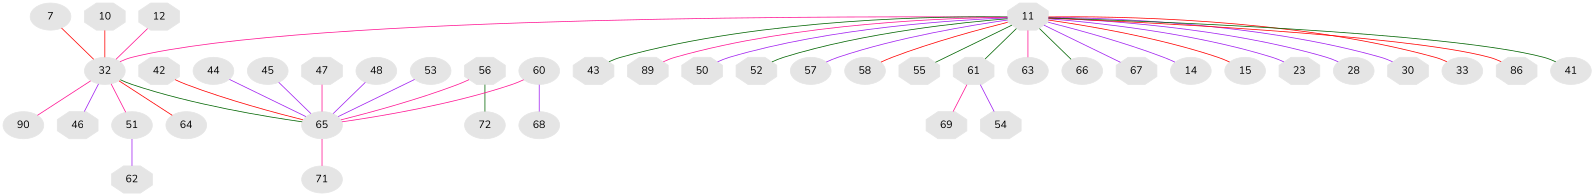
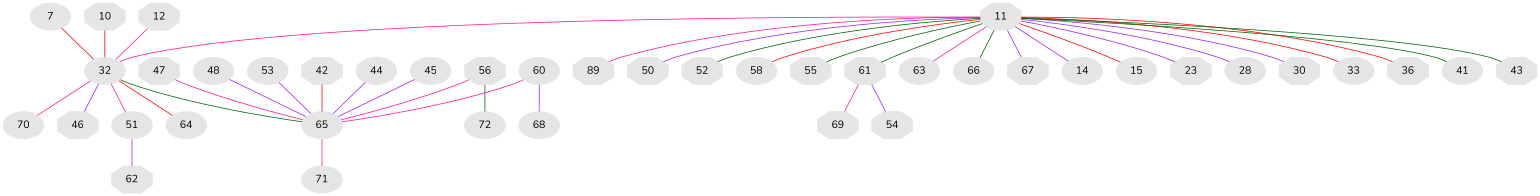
node "57": removed
node "86": label "86" -> "36"
node "90": label "90" -> "70"
